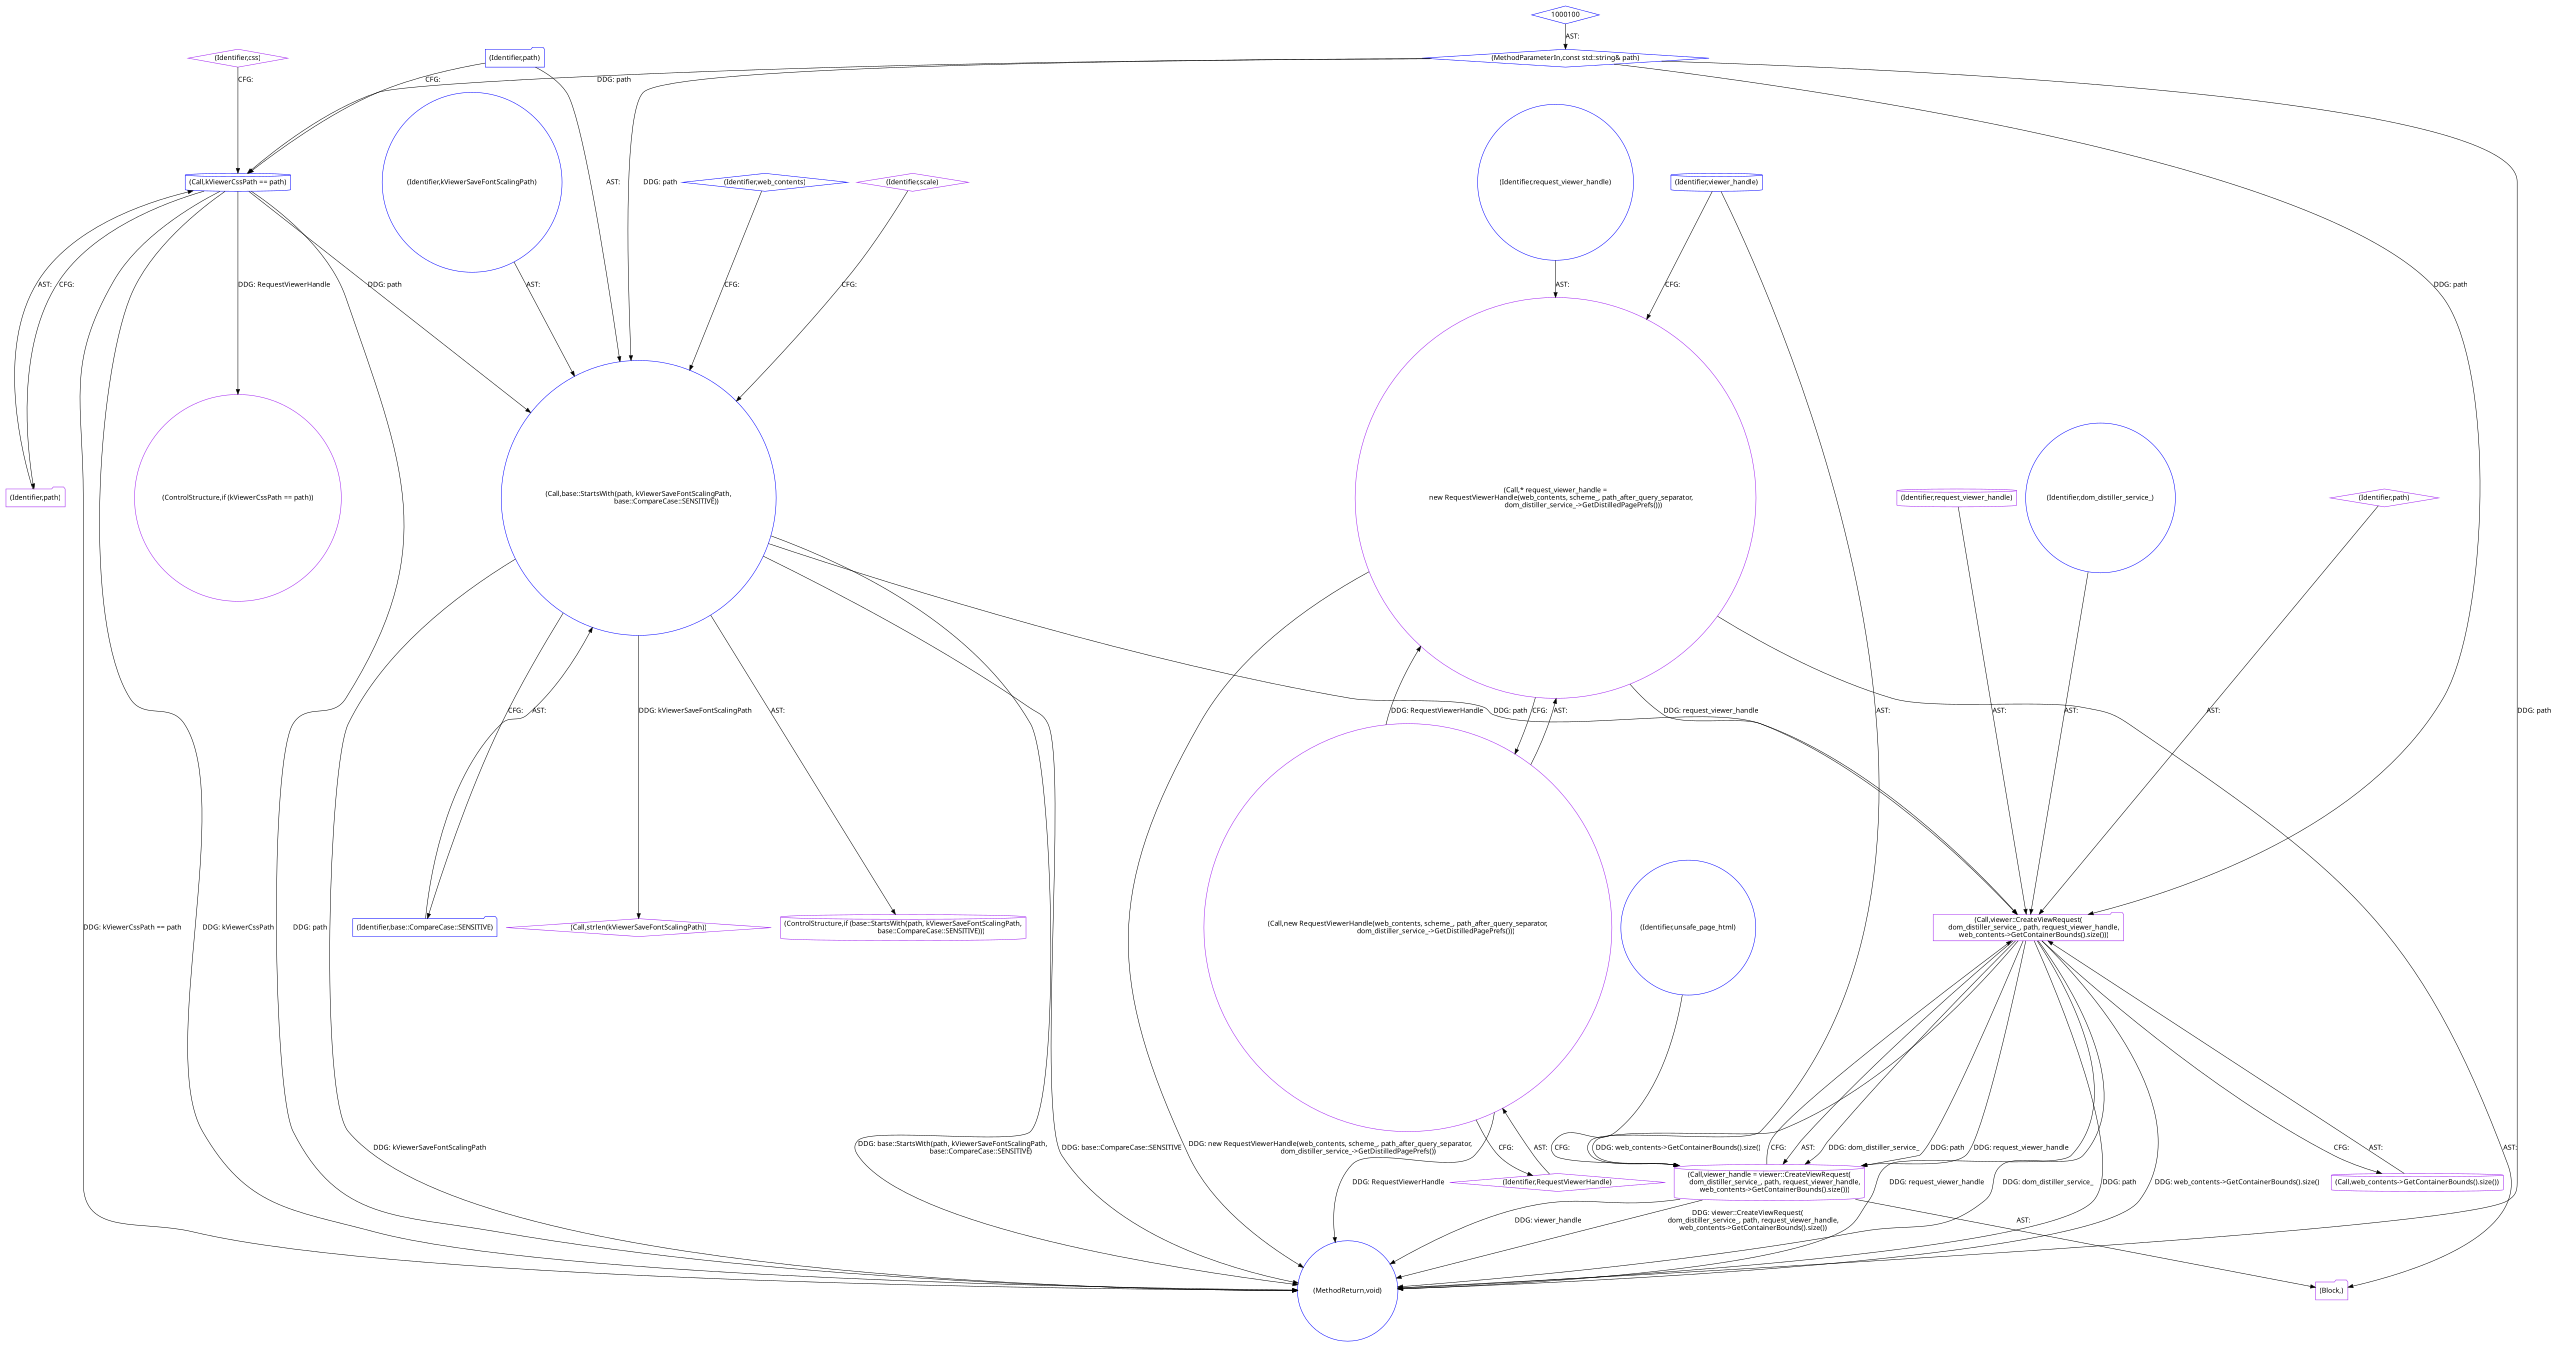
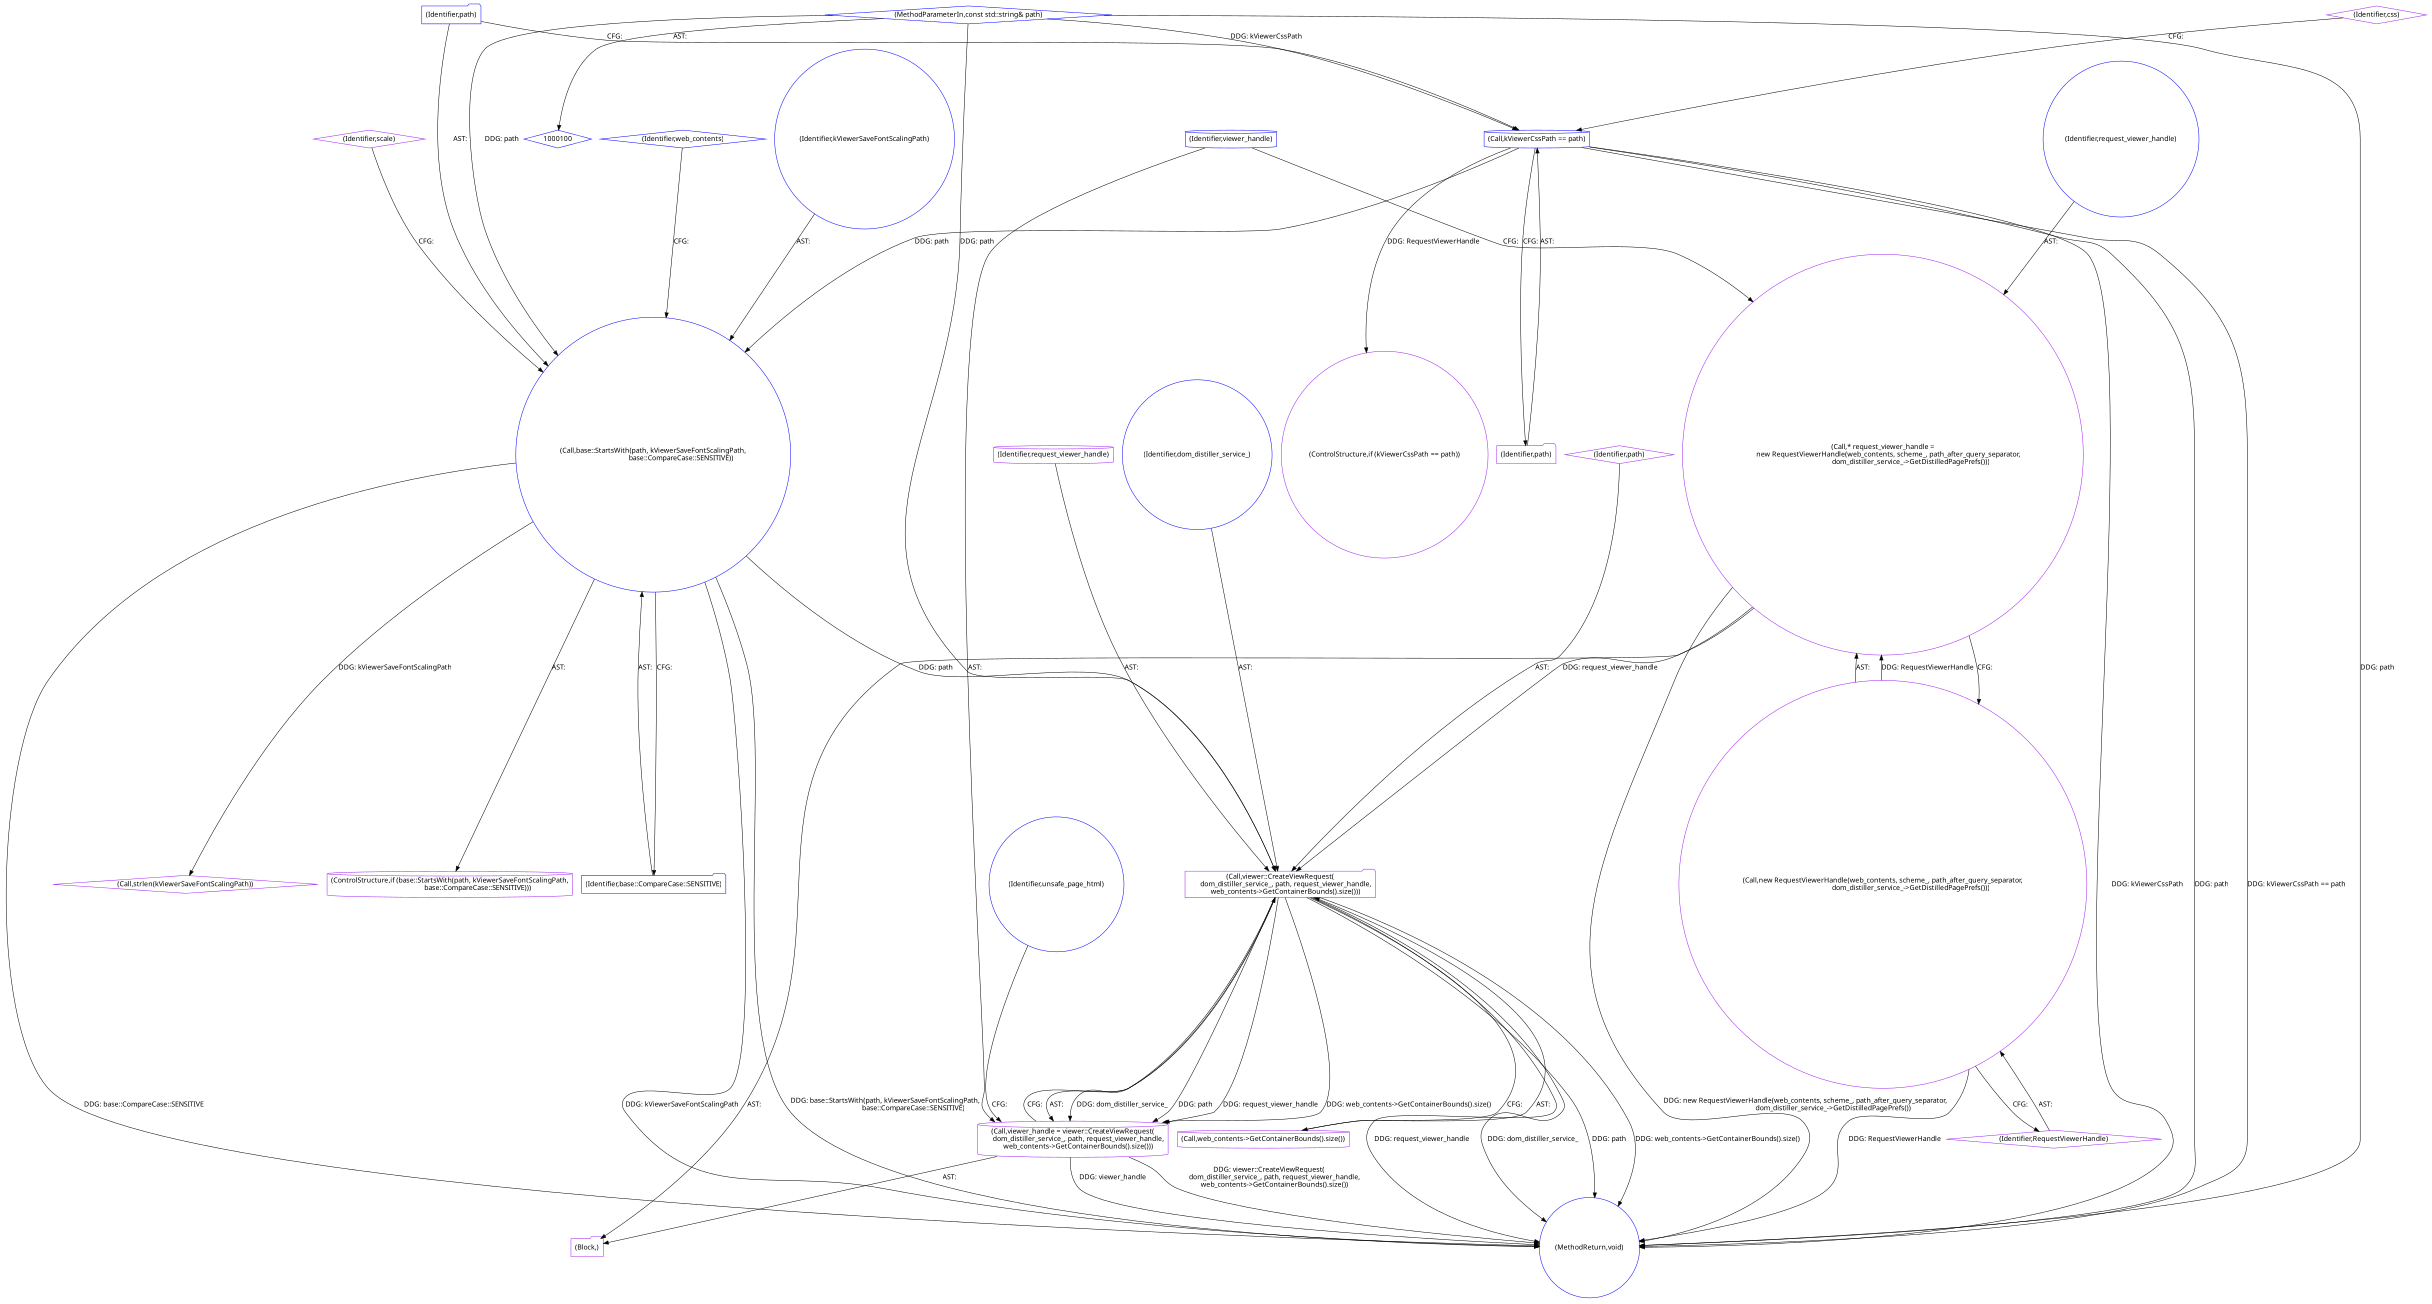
edge "1000100" -> "(MethodParameterIn,const std::string& path)": reversed
edge "(MethodParameterIn,const std::string& path)" -> "(Call,kViewerCssPath == path)": label "DDG: path" -> "DDG: kViewerCssPath"
